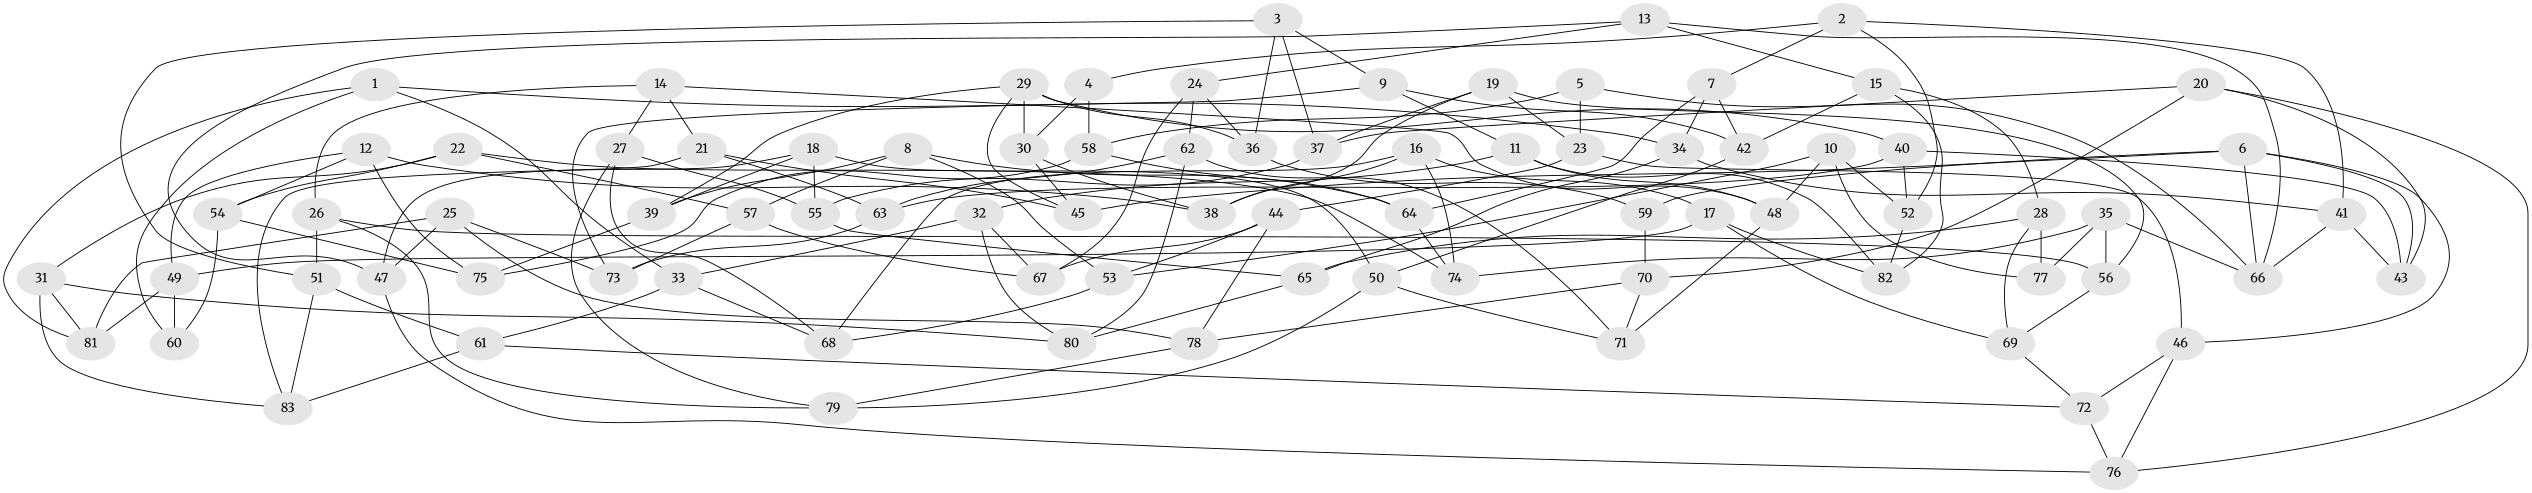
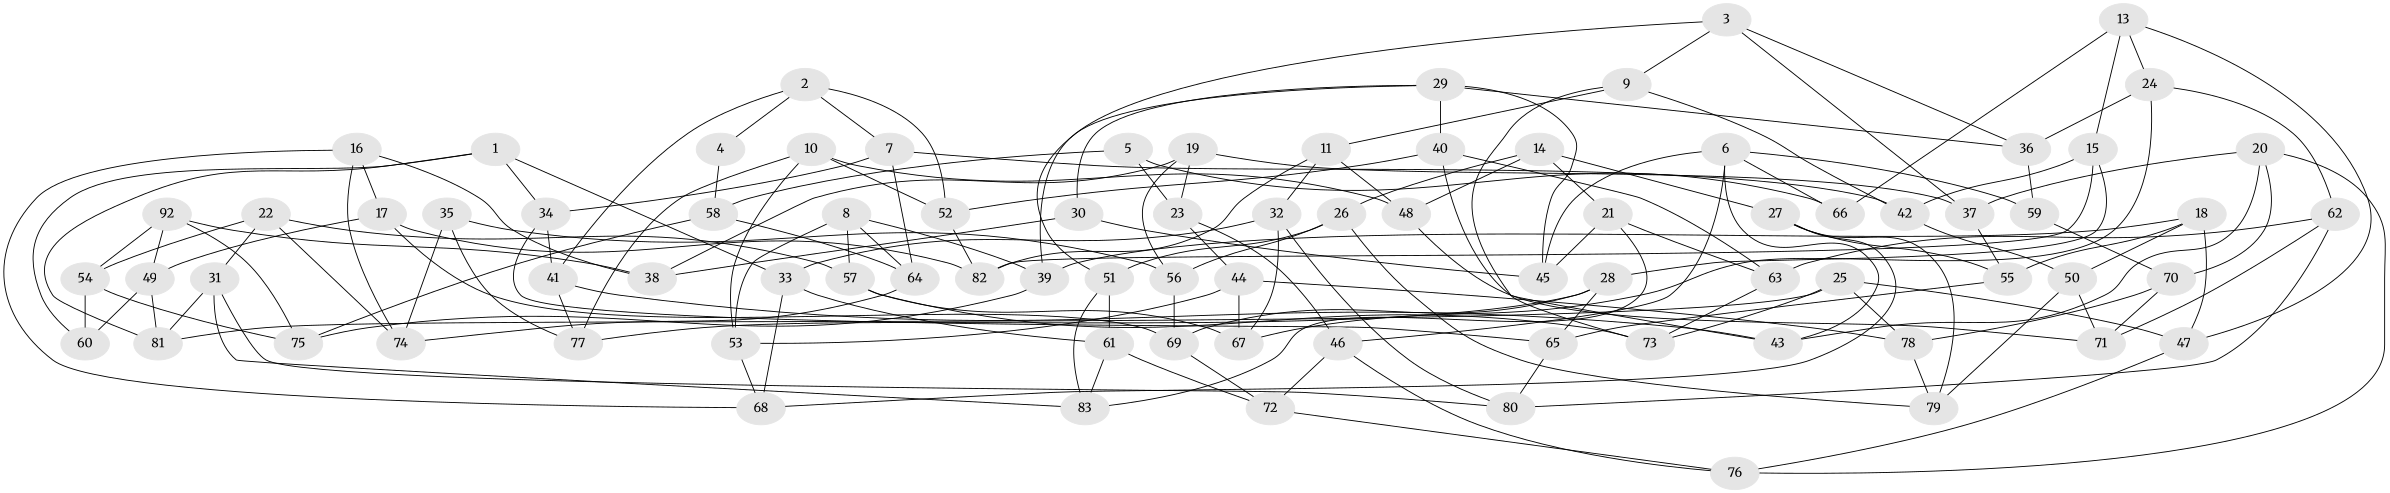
edge "4" -- "30": removed
node "12": label "12" -> "92"
edge "35" -- "66": removed
edge "41" -- "66": now "41" -- "77"
